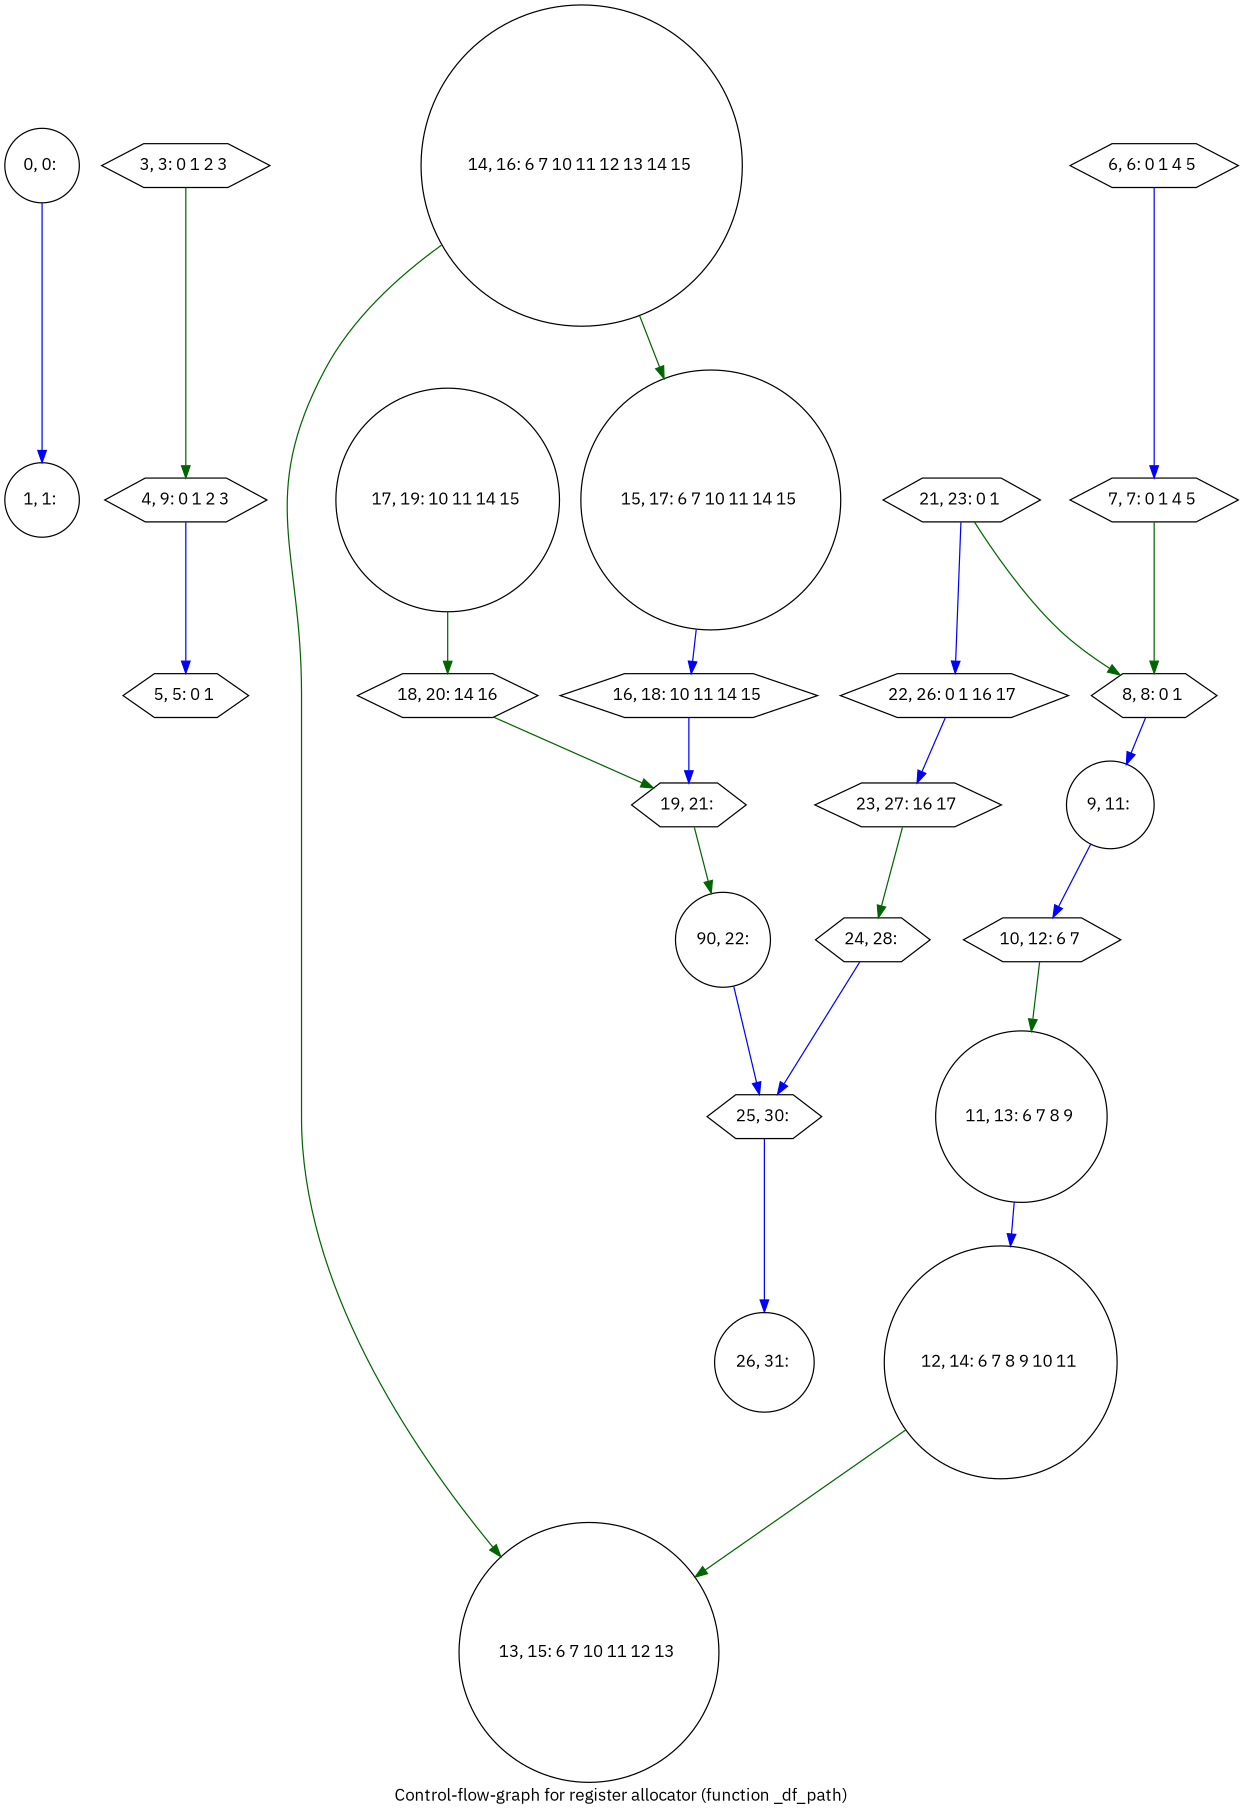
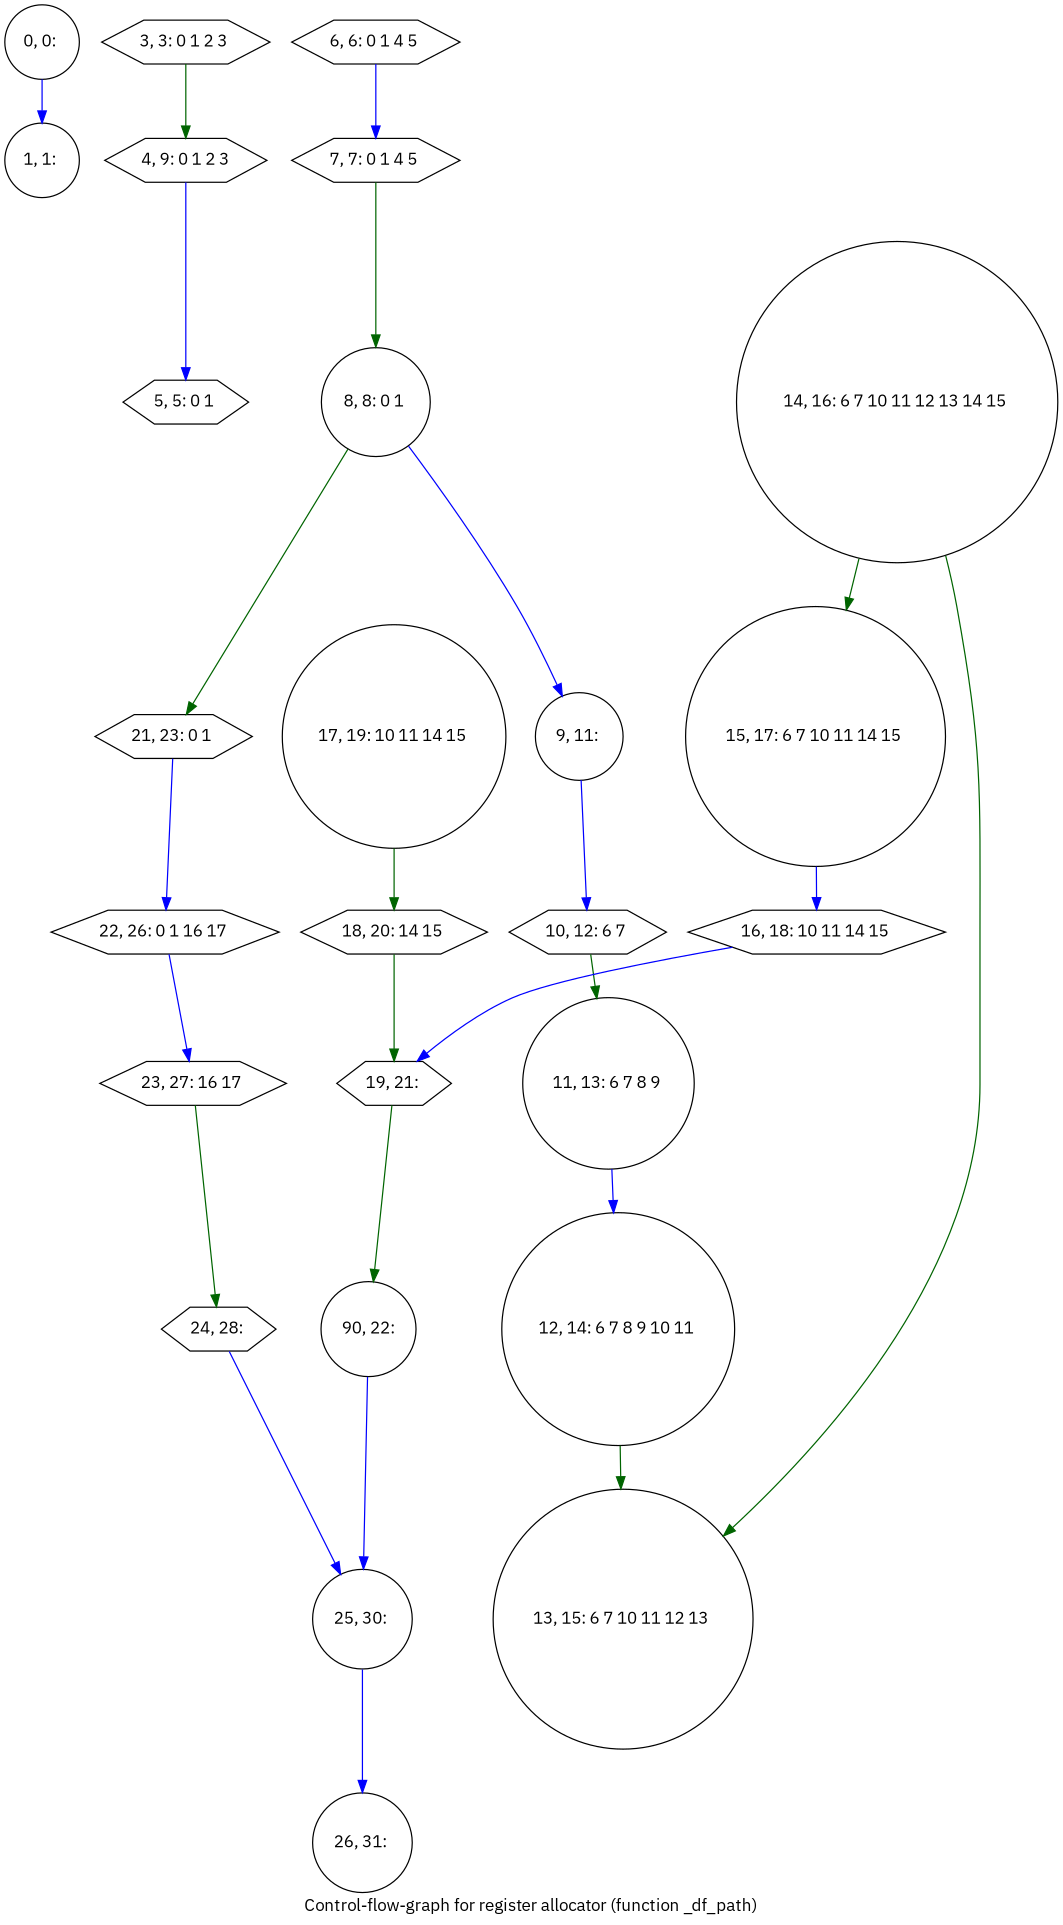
edge "21, 23: 0 1" -> "8, 8: 0 1": reversed
node "18, 20: 14 16": label "18, 20: 14 16" -> "18, 20: 14 15"
node "8, 8: 0 1": shape hexagon -> circle
node "25, 30:": shape hexagon -> circle
